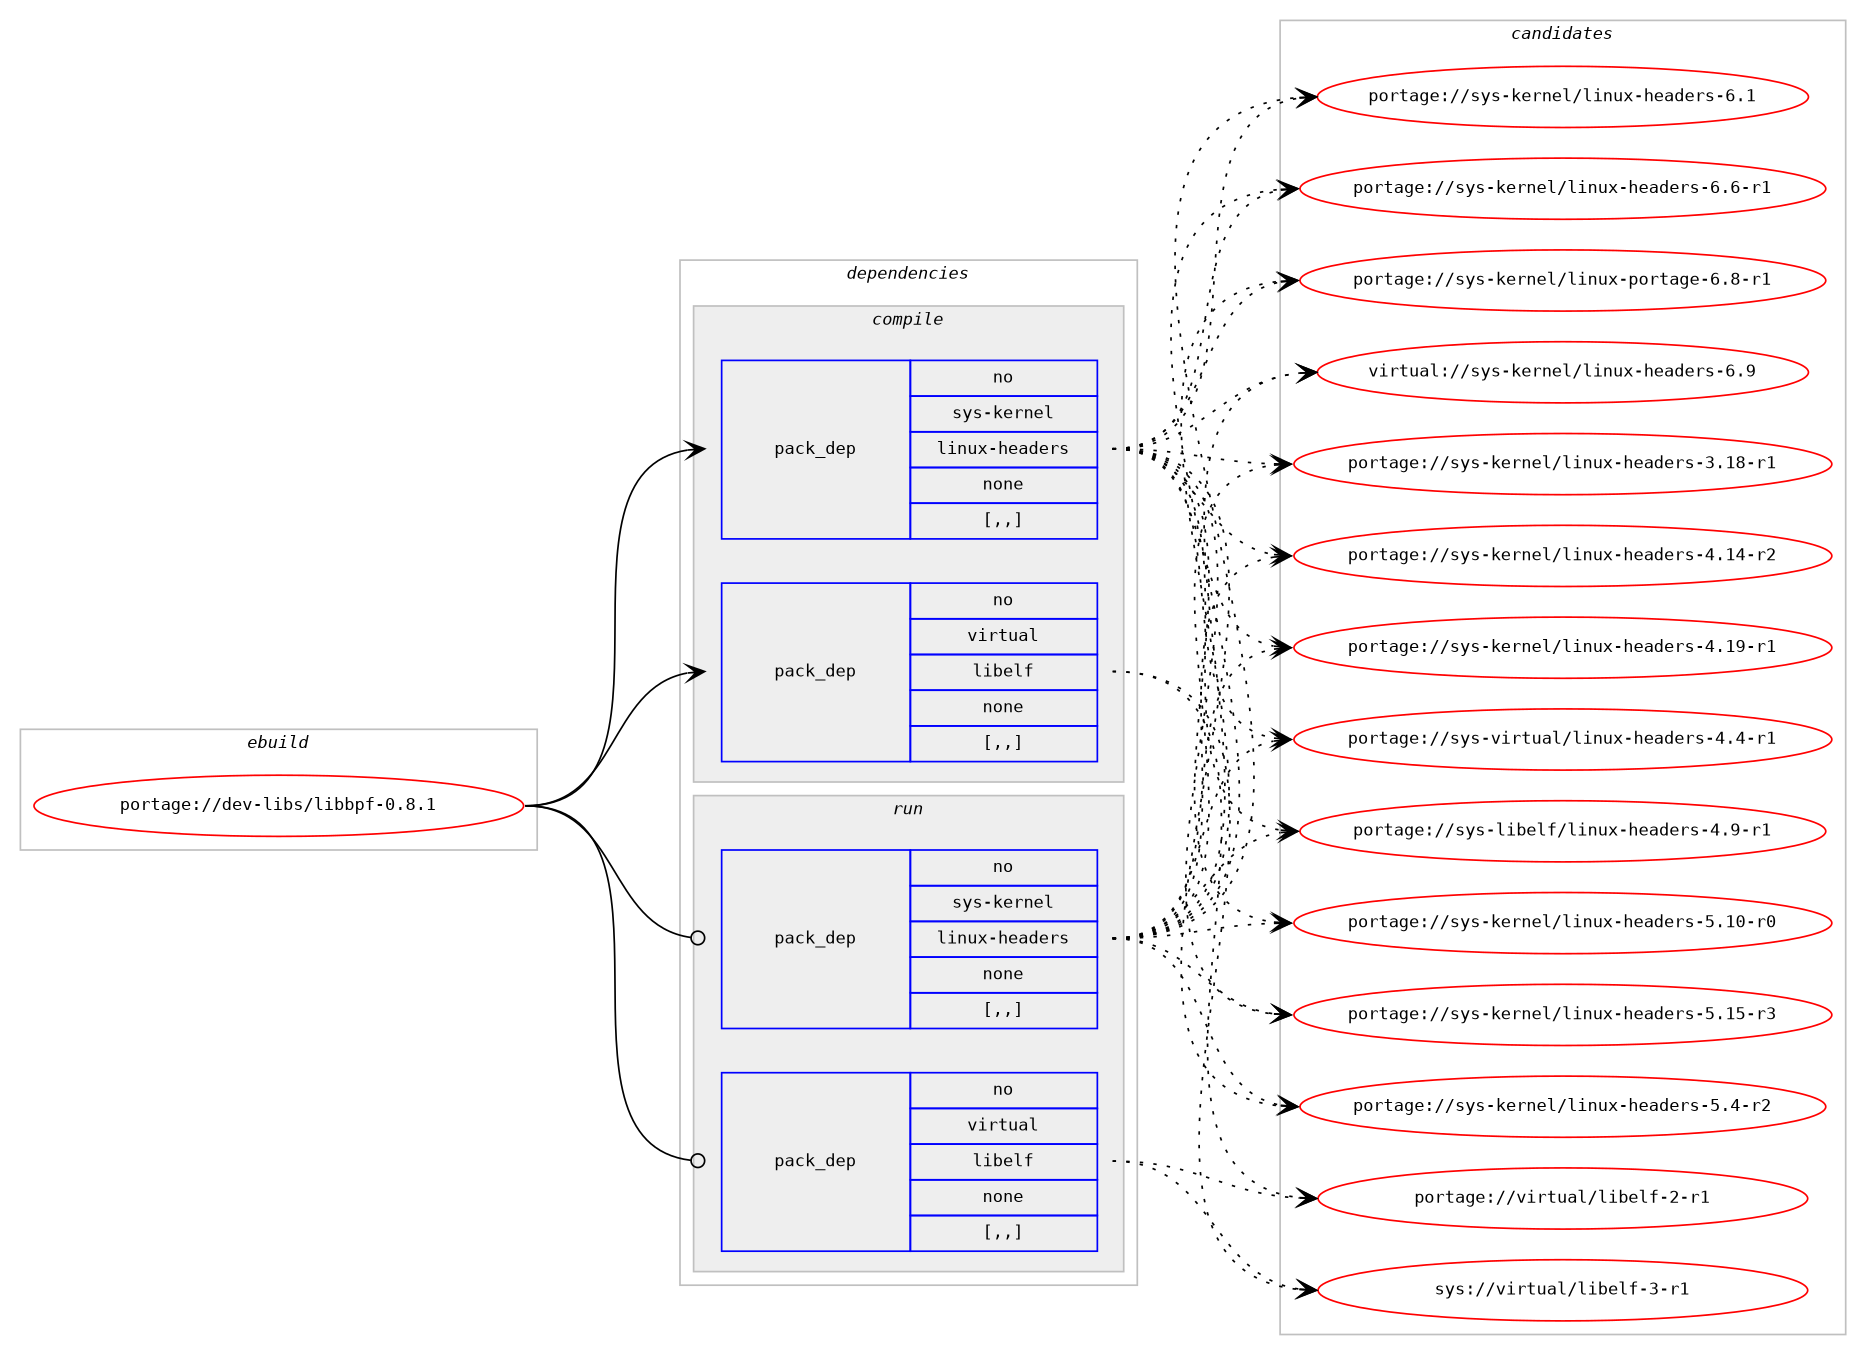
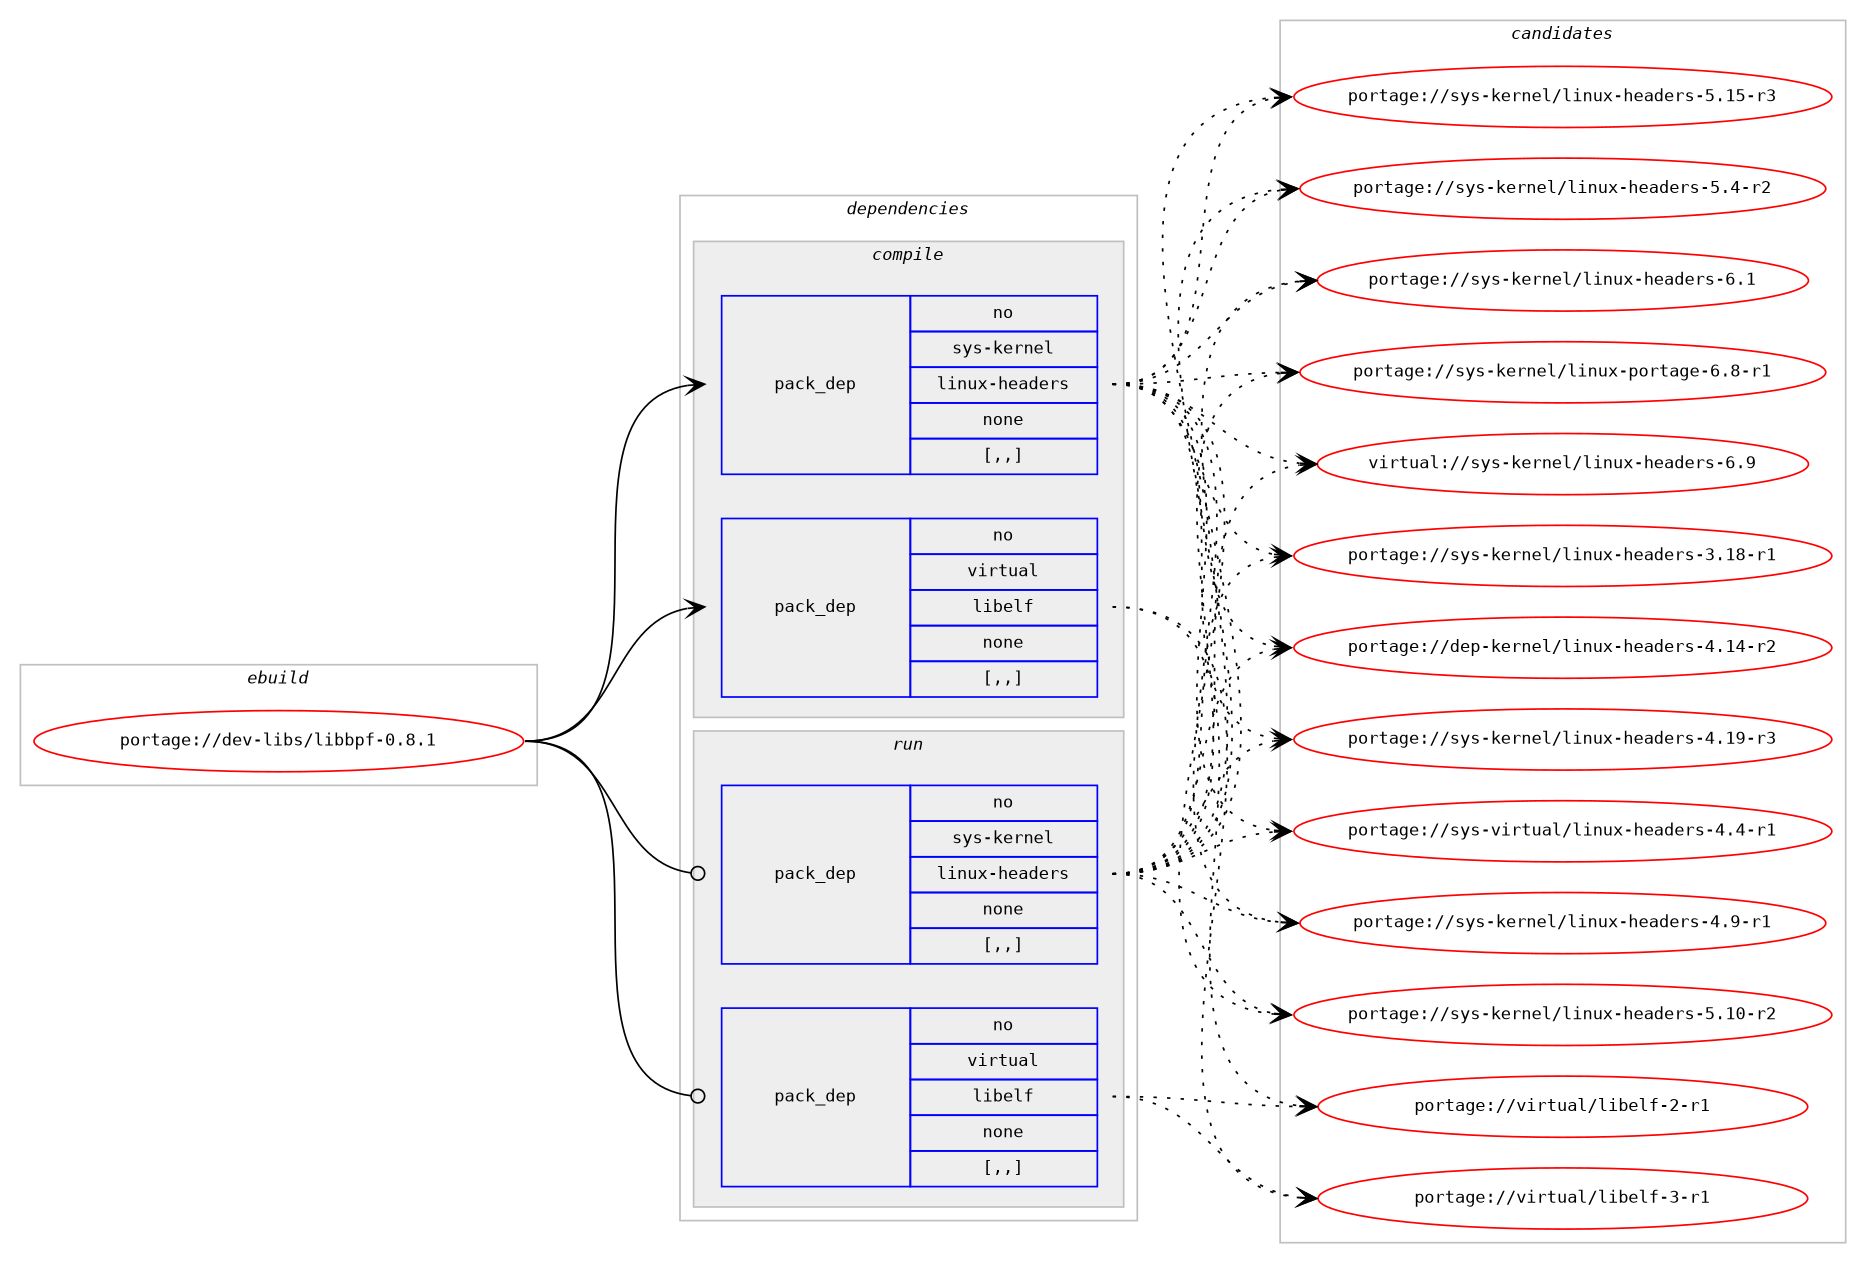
node "portage://sys-kernel/linux-headers-6.6-r1": removed
node "portage://sys-kernel/linux-headers-4.14-r2": label "portage://sys-kernel/linux-headers-4.14-r2" -> "portage://dep-kernel/linux-headers-4.14-r2"
node "portage://sys-kernel/linux-headers-4.19-r1": label "portage://sys-kernel/linux-headers-4.19-r1" -> "portage://sys-kernel/linux-headers-4.19-r3"
node "portage://sys-libelf/linux-headers-4.9-r1": label "portage://sys-libelf/linux-headers-4.9-r1" -> "portage://sys-kernel/linux-headers-4.9-r1"
node "portage://sys-kernel/linux-headers-5.10-r0": label "portage://sys-kernel/linux-headers-5.10-r0" -> "portage://sys-kernel/linux-headers-5.10-r2"
node "sys://virtual/libelf-3-r1": label "sys://virtual/libelf-3-r1" -> "portage://virtual/libelf-3-r1"
